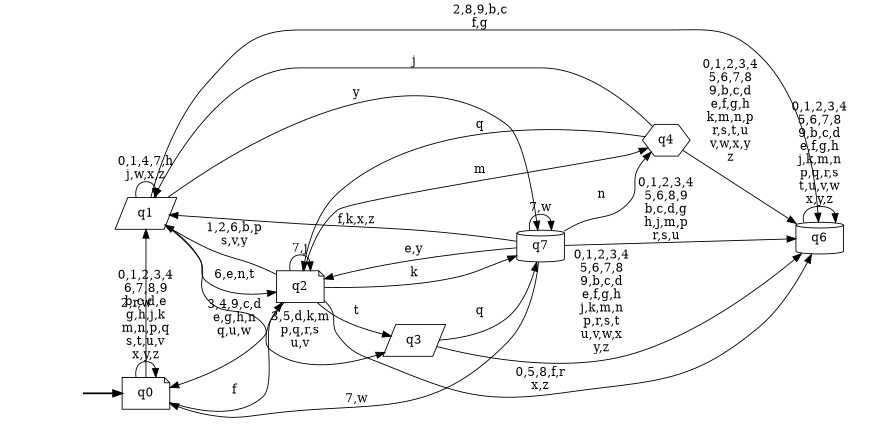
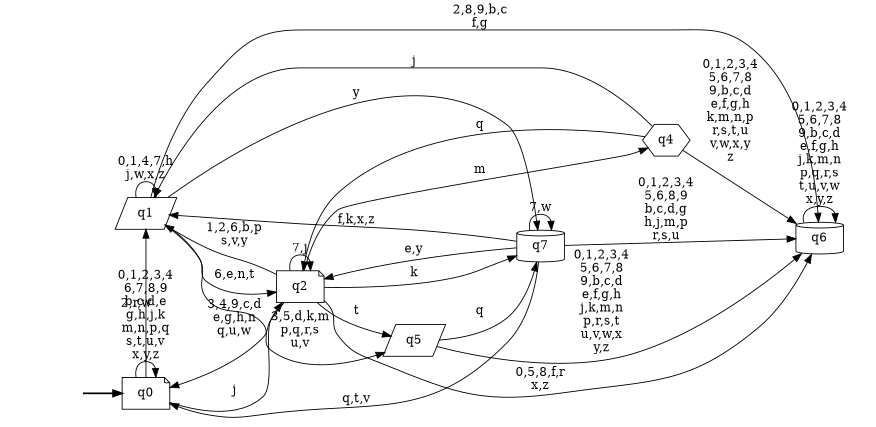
edge "q7" -> "q4": removed, label "n"
node "q3": label "q3" -> "q5"
edge "q0" -> "q2": label "f" -> "j"
edge "q7" -> "q0": label "7,w" -> "q,t,v"
